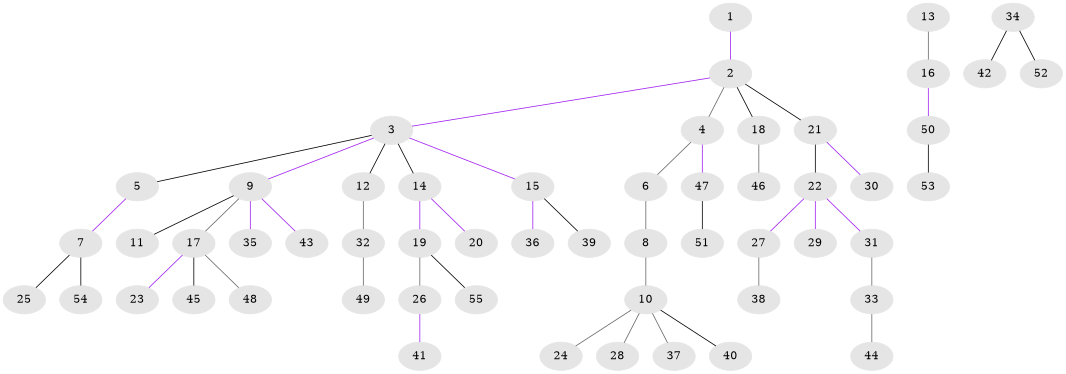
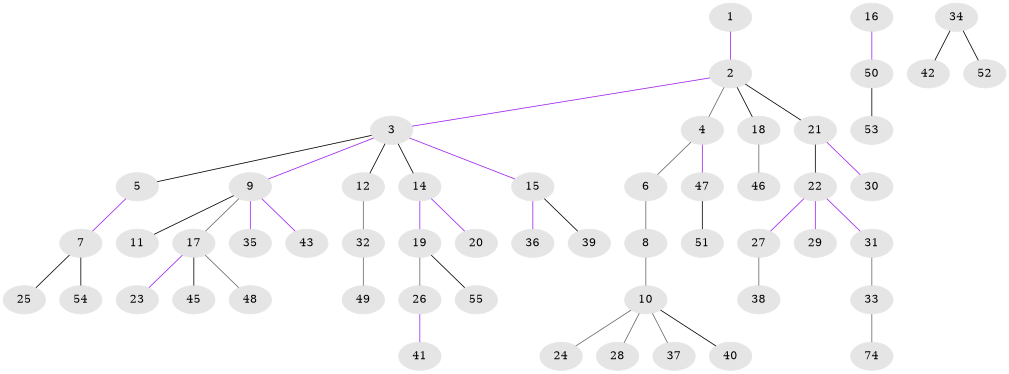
node "13": removed
node "44": label "44" -> "74"
